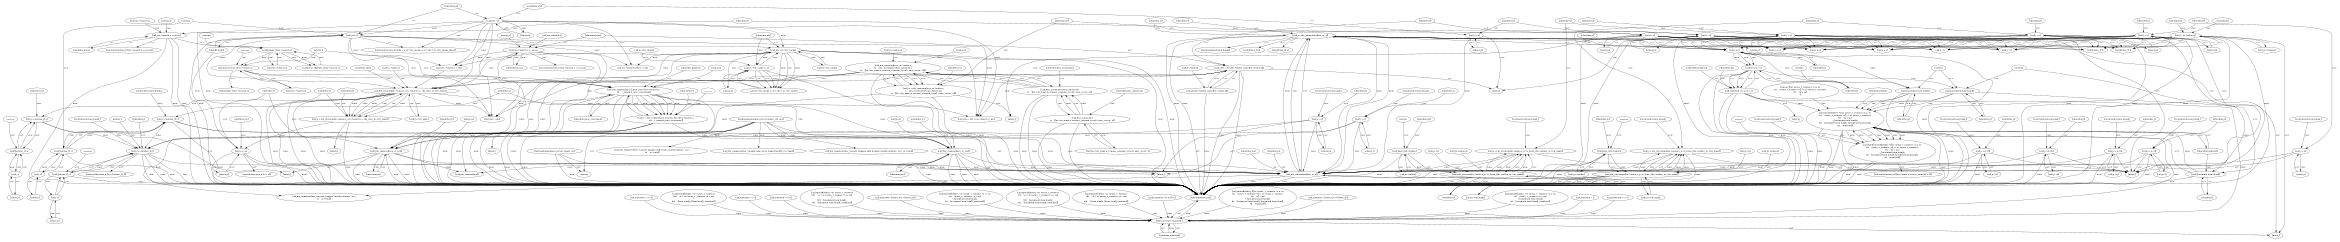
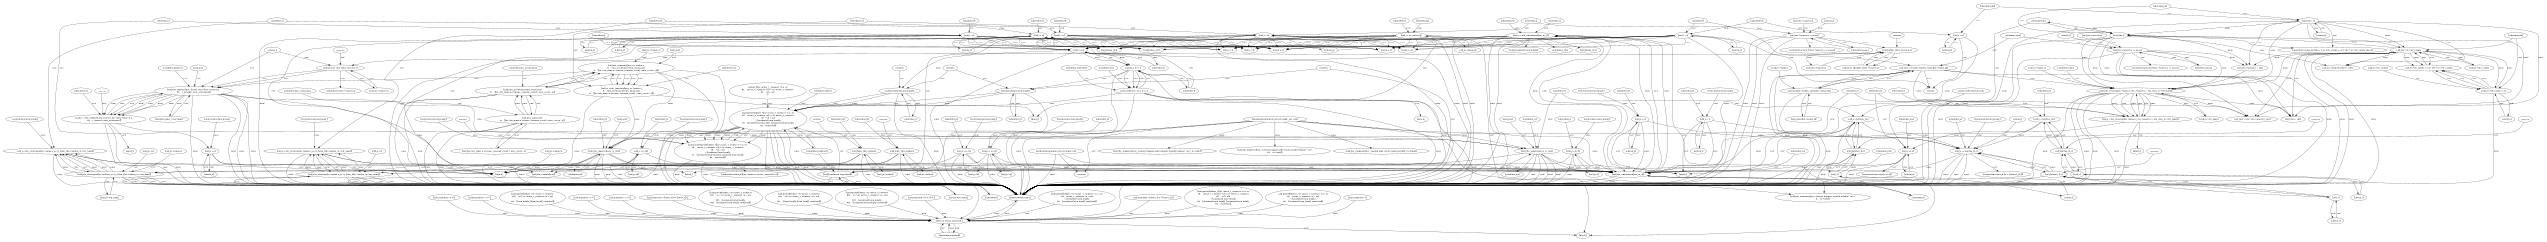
edge "1000669" -> "(Call,idx++)": now "(Call,idx < m->str_range)" -> "(Call,idx++)"
node "(Call,sizeof(m->value.s))": added
